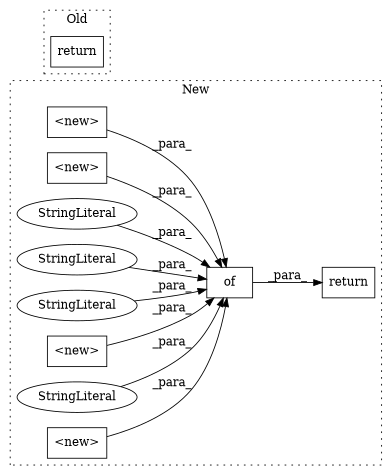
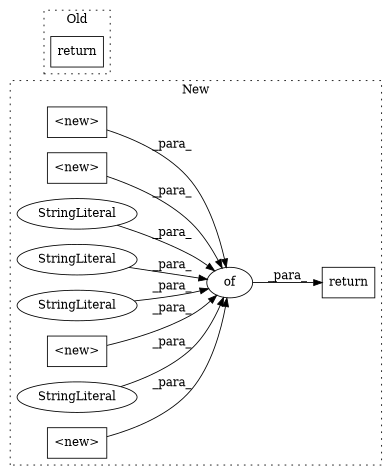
node "of": shape box -> ellipse
